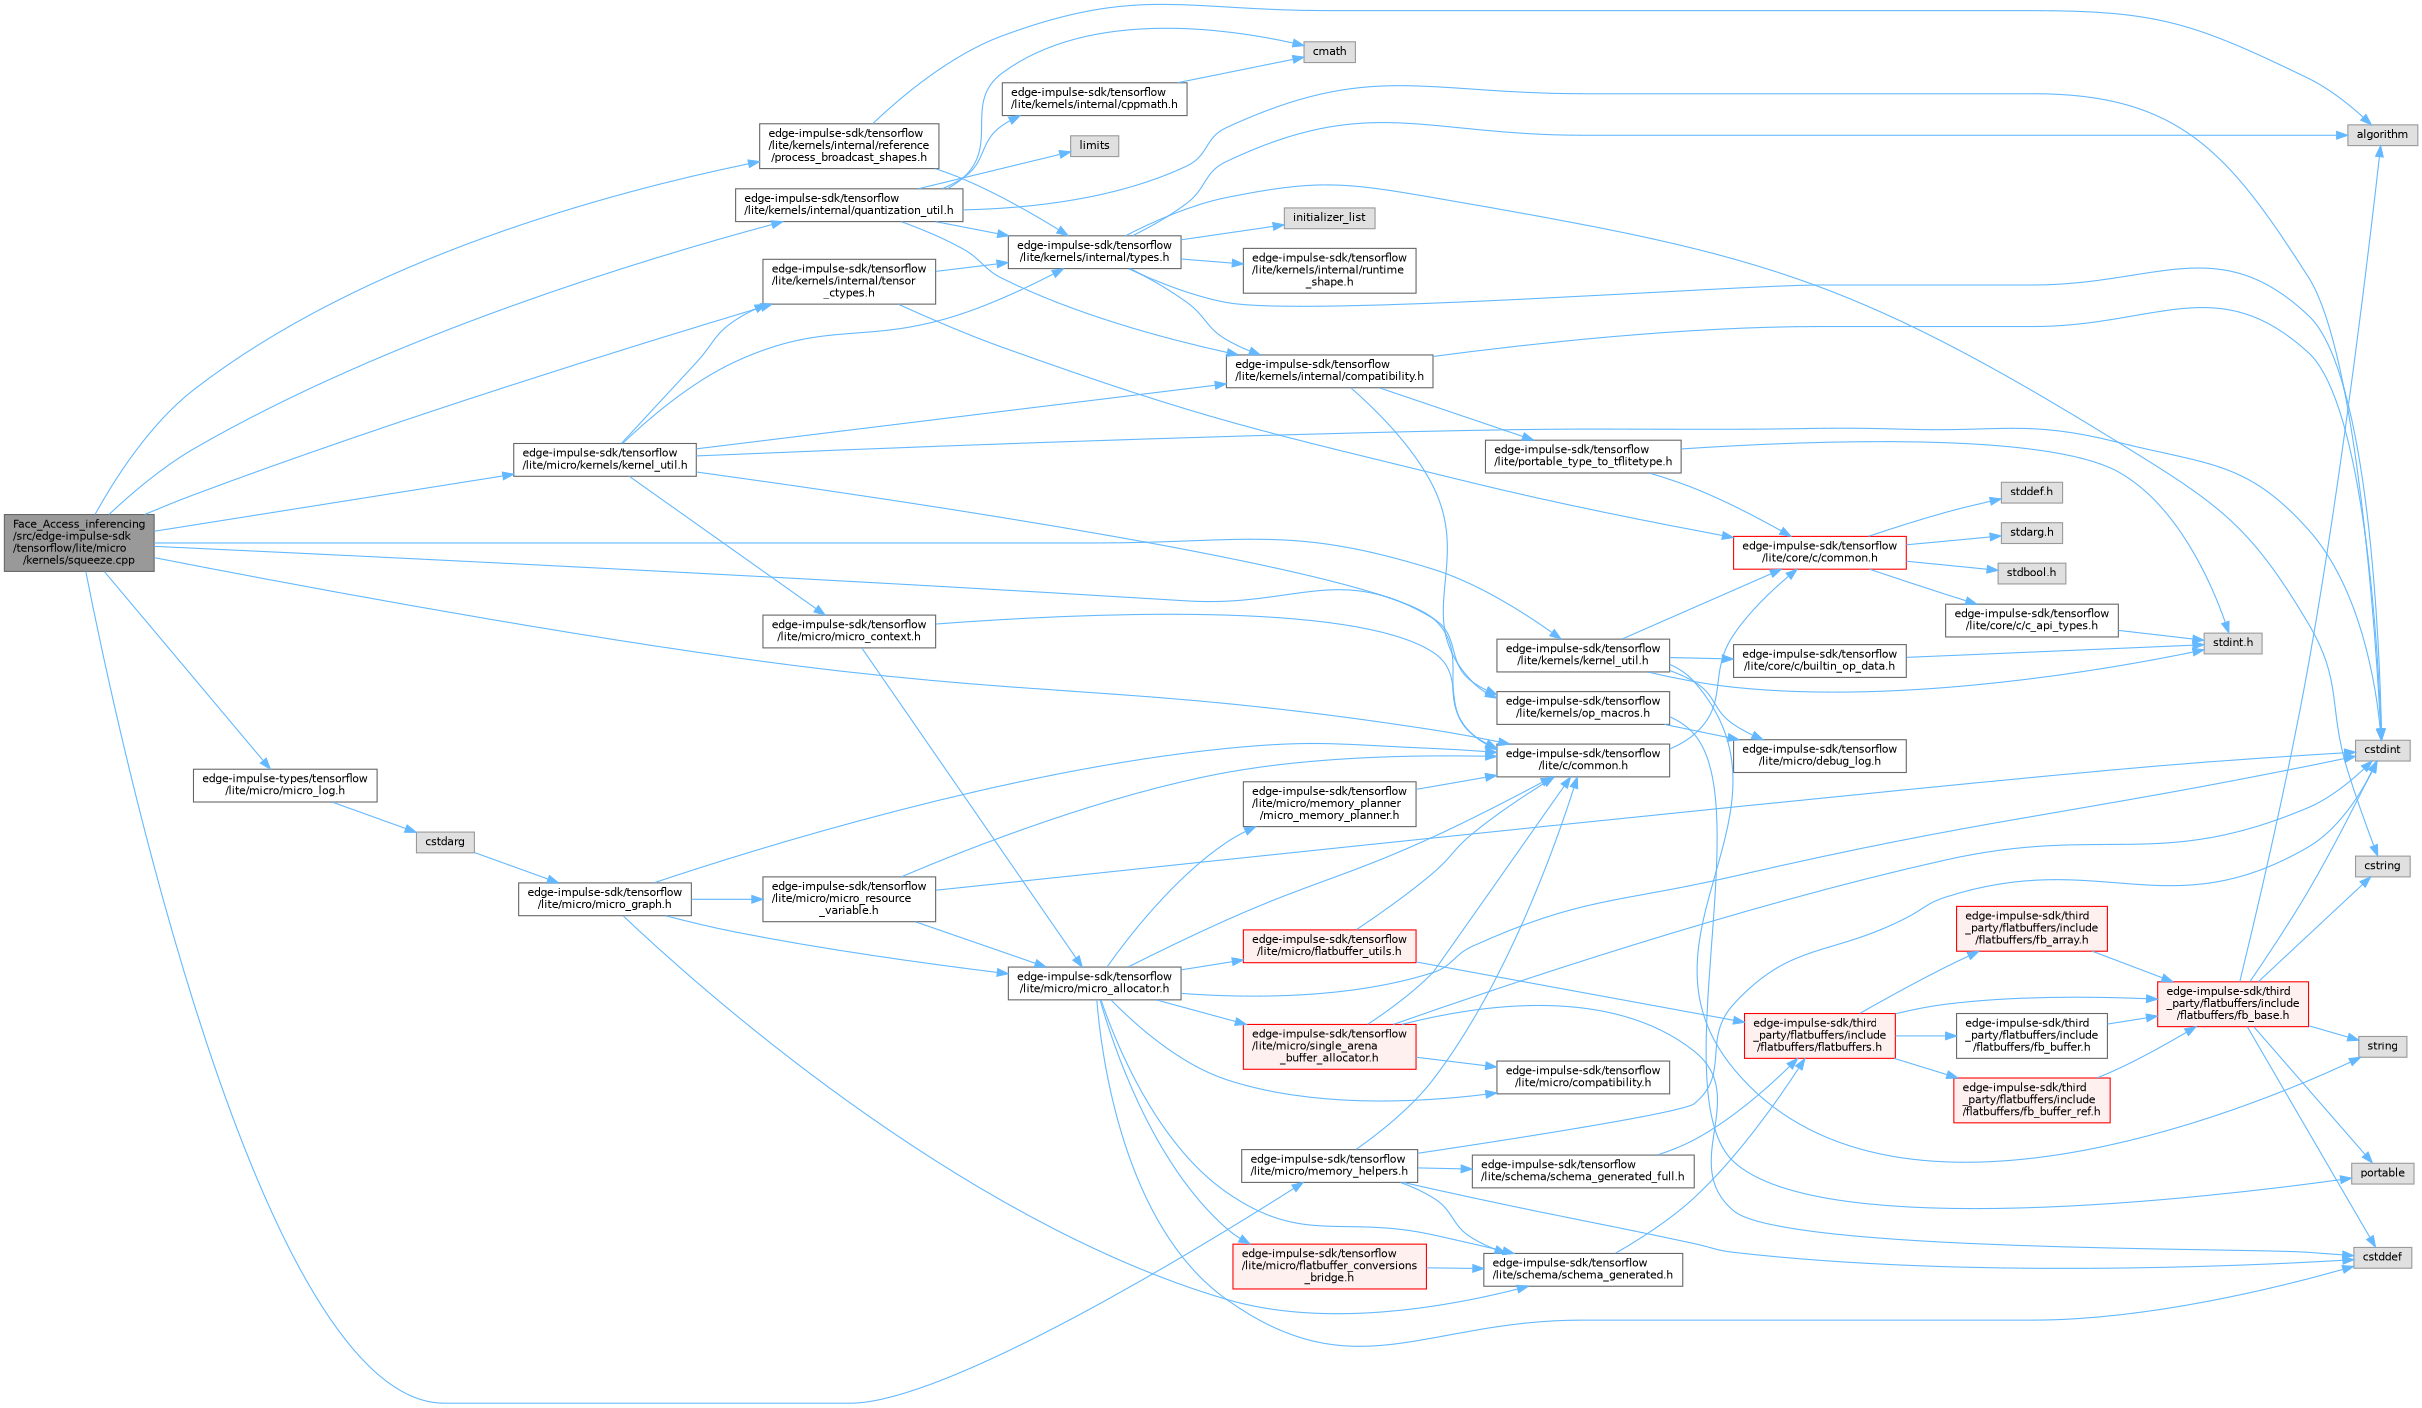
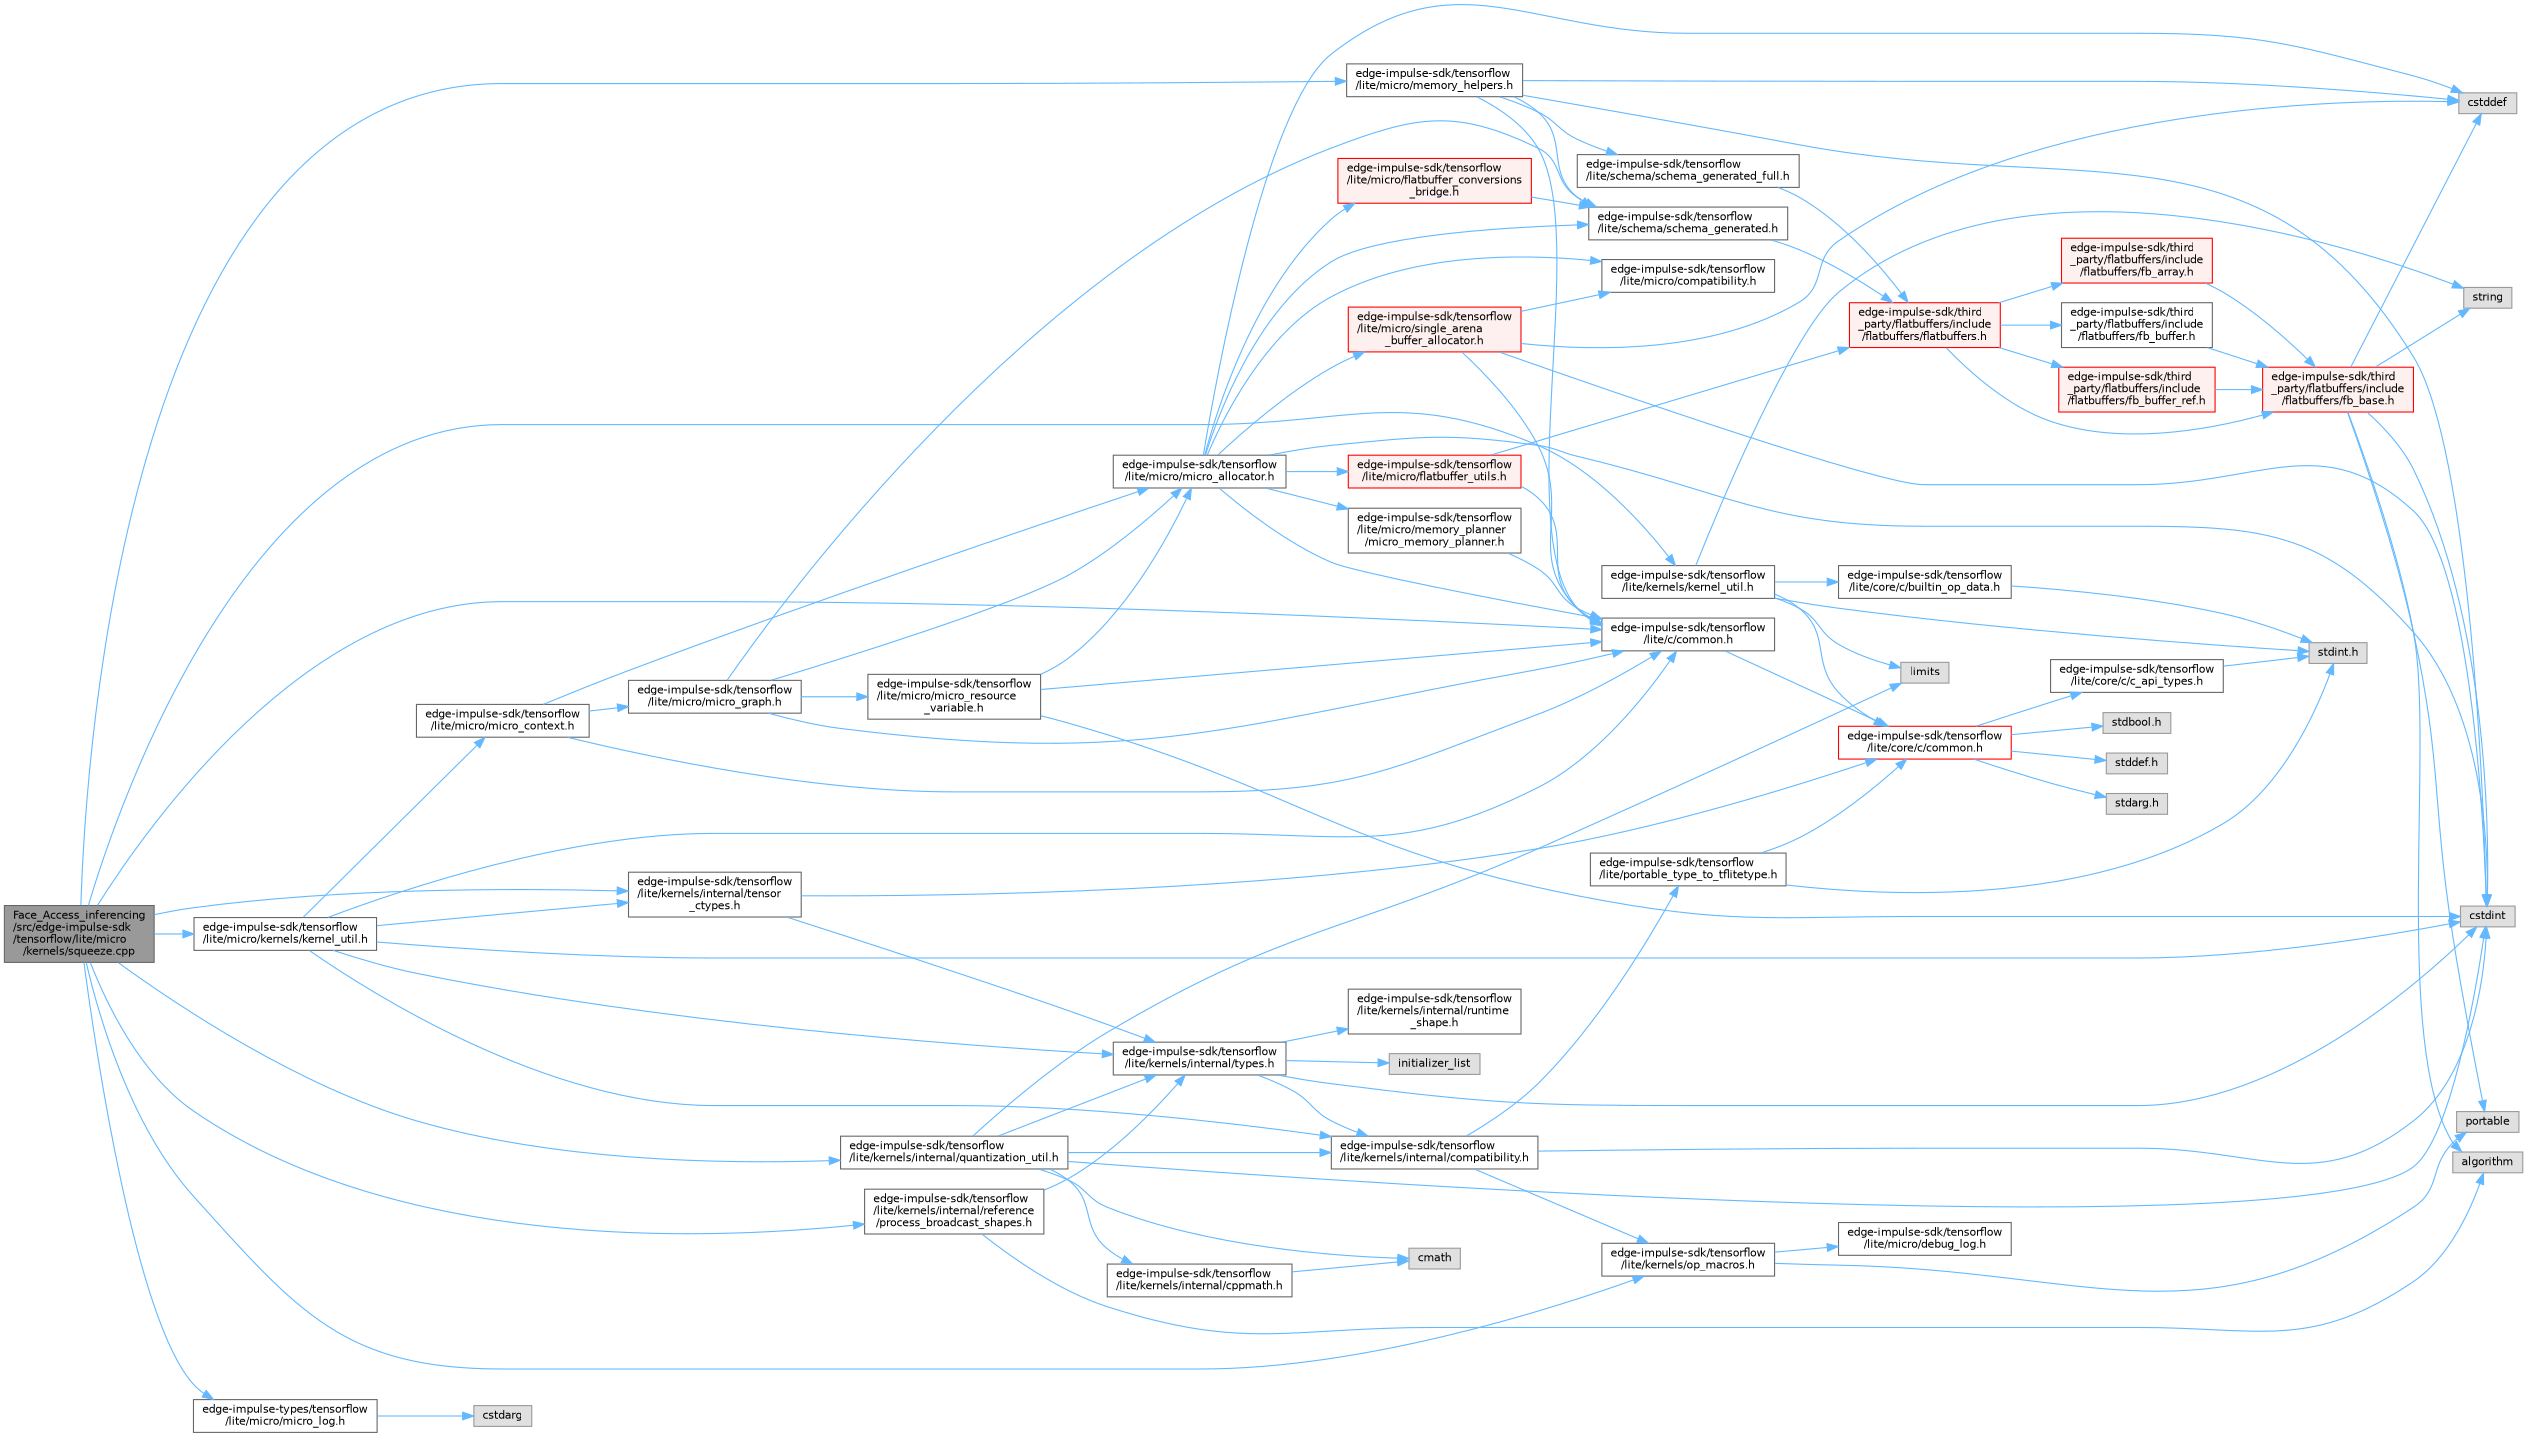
edge "edge-impulse-sdk/tensorflow /lite/kernels/internal/types.h" -> "algorithm": removed
edge "edge-impulse-sdk/tensorflow /lite/kernels/kernel_util.h" -> "edge-impulse-sdk/tensorflow /lite/micro/debug_log.h": now "edge-impulse-sdk/tensorflow /lite/kernels/kernel_util.h" -> "limits"
edge "cstdarg" -> "edge-impulse-sdk/tensorflow /lite/micro/micro_graph.h": now "edge-impulse-sdk/tensorflow /lite/micro/micro_context.h" -> "edge-impulse-sdk/tensorflow /lite/micro/micro_graph.h"
node "cstring": removed
